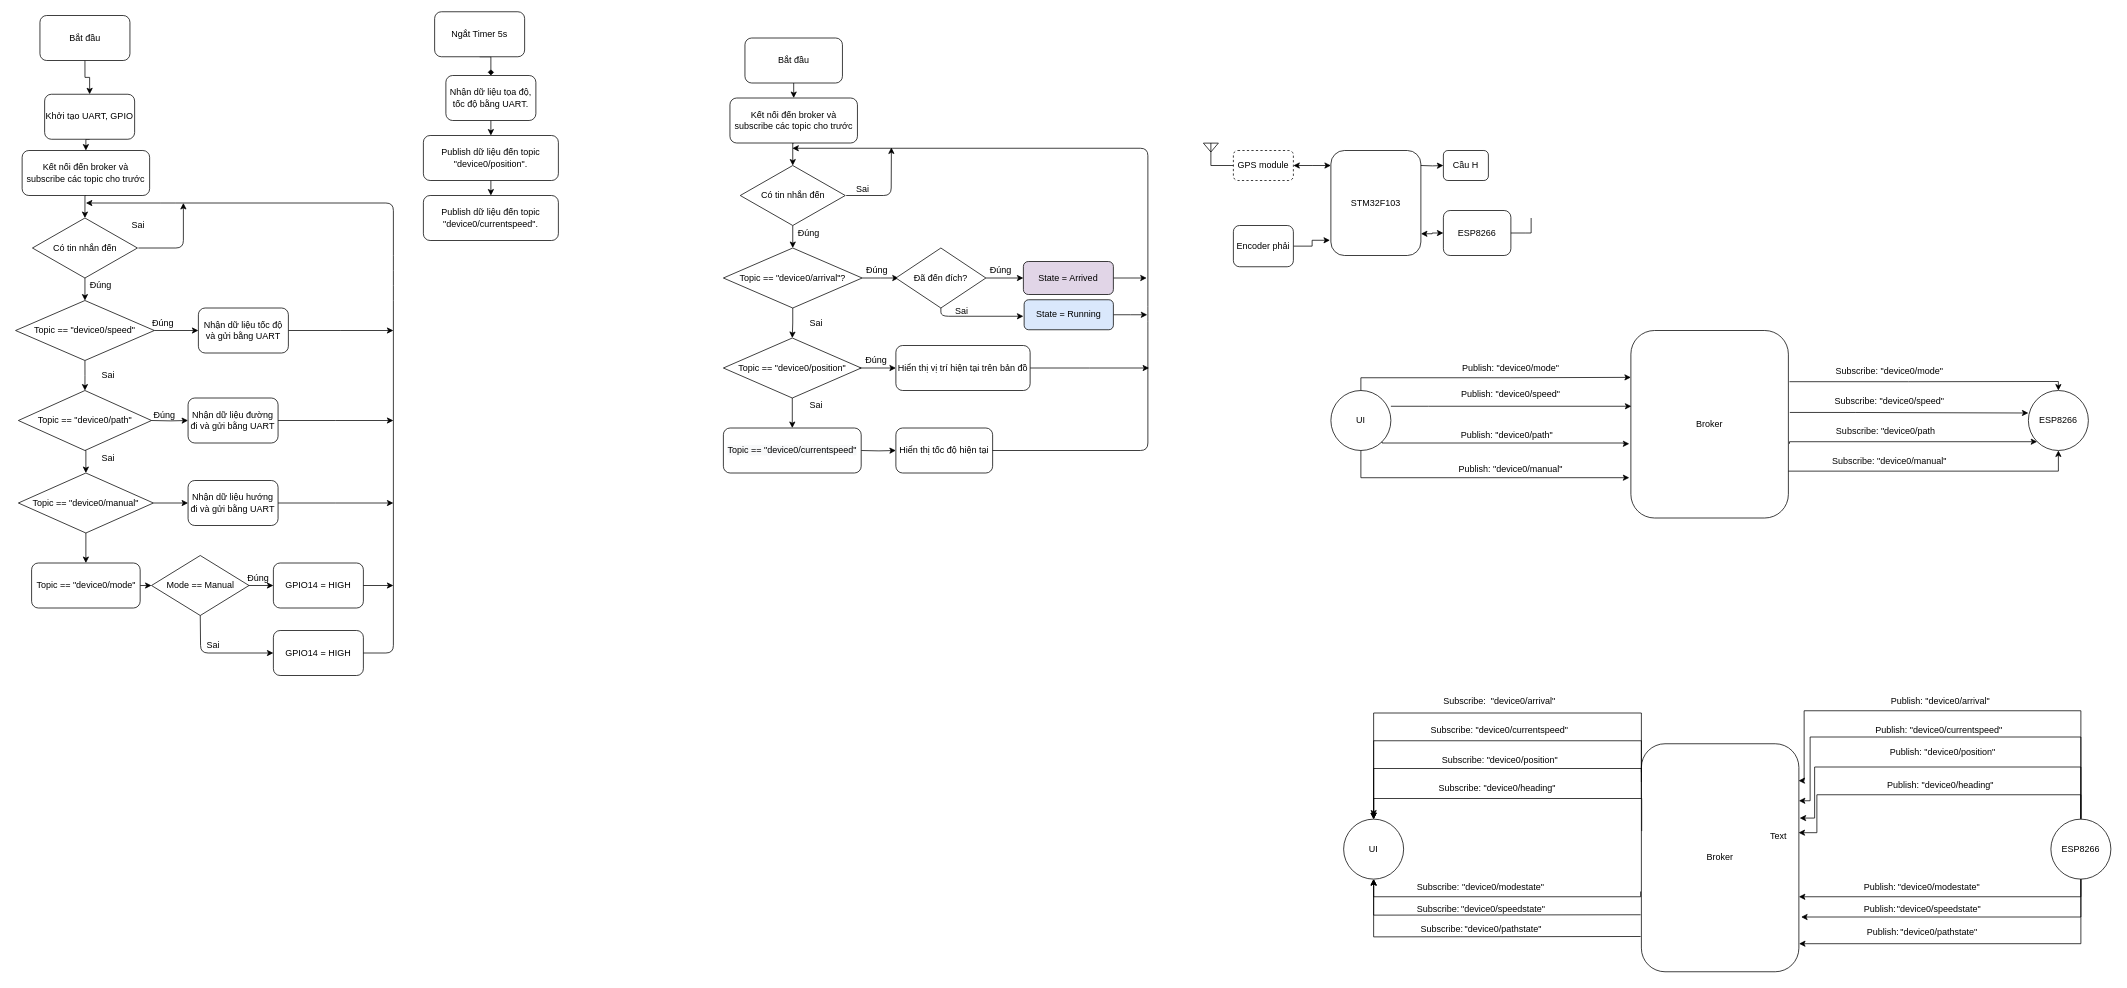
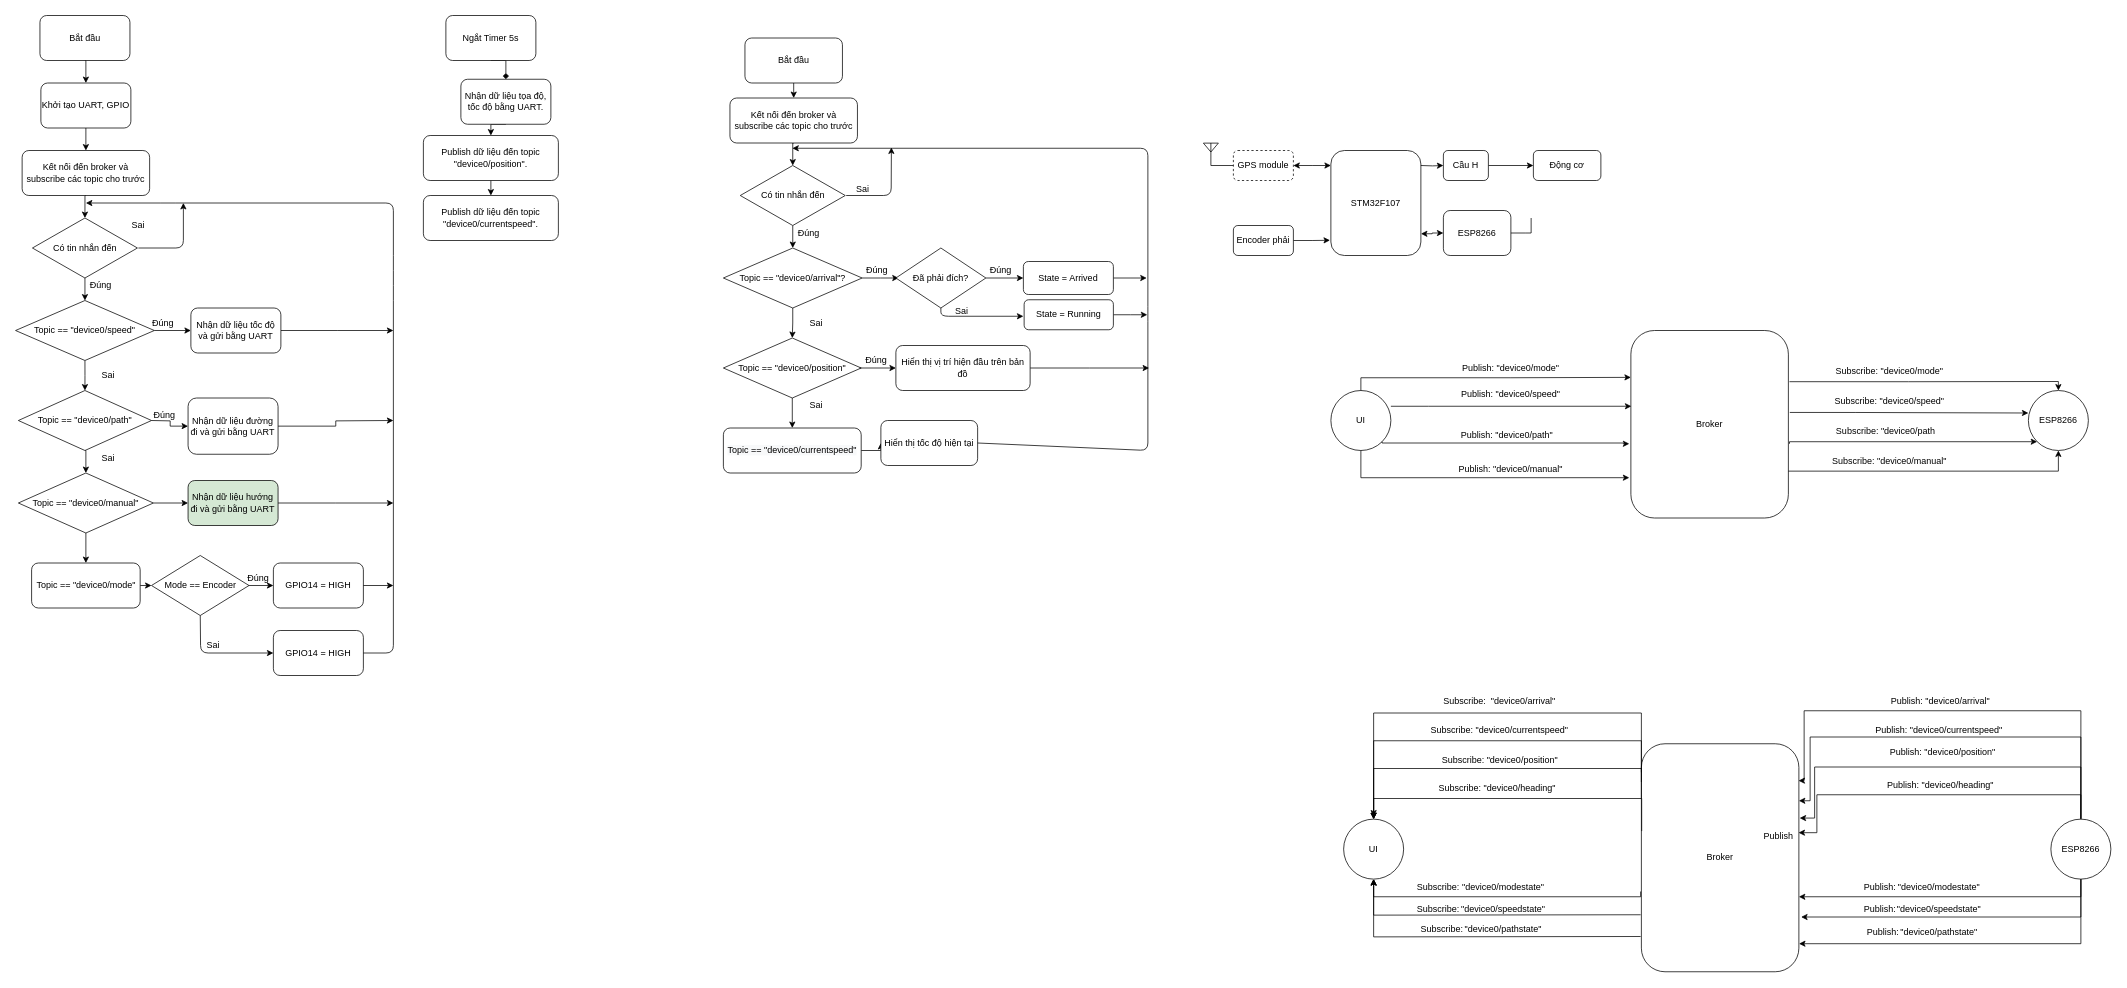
node "Ngắt Timer 5s": moved (480, 34) -> (491, 38)
node "Nhận dữ liệu tọa độ, tốc độ bằng UART.": moved (491, 98) -> (506, 102)
node "Khởi tạo UART, GPIO": moved (90, 117) -> (86, 105)
edge "Cầu H" -> "Động cơ": added
node "Động cơ": added
node "STM32F103": label "STM32F103" -> "STM32F107"
node "Encoder phải": size 60x41 -> 60x30
node "Đã đến đích?": label "Đã đến đích?" -> "Đã phải đích?"
node "State = Arrived": fillcolor #e1d5e7 -> #ffffff
node "State = Running": fillcolor #dae8fc -> #ffffff
node "Nhận dữ liệu tốc độ và gửi bằng UART": moved (243, 330) -> (236, 330)
node "Hiển thị vị trí hiện tại trên bản đồ": label "Hiển thị vị trí hiện tại trên bản đồ" -> "Hiển thị vị trí hiện đầu trên bản đồ"
node "Nhận dữ liệu đường đi và gửi bằng UART": size 90x45 -> 90x56
node "Hiển thị tốc độ hiện tại": moved (944, 450) -> (929, 443)
node "Nhận dữ liệu hướng đi và gửi bằng UART": fillcolor #ffffff -> #d5e8d4
node "Mode == Manual": label "Mode == Manual" -> "Mode == Encoder"
node "Text": label "Text" -> "Publish"
